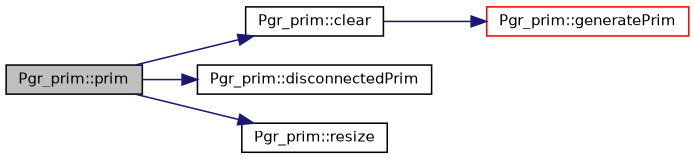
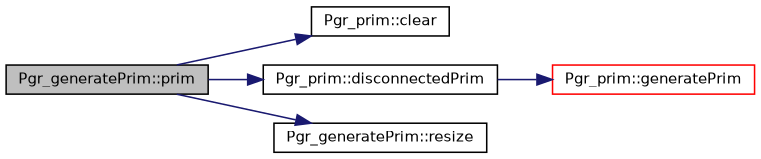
edge "Pgr_prim::clear" -> "Pgr_prim::generatePrim": now "Pgr_prim::disconnectedPrim" -> "Pgr_prim::generatePrim"
node "Pgr_prim::prim": label "Pgr_prim::prim" -> "Pgr_generatePrim::prim"
node "Pgr_prim::resize": label "Pgr_prim::resize" -> "Pgr_generatePrim::resize"
